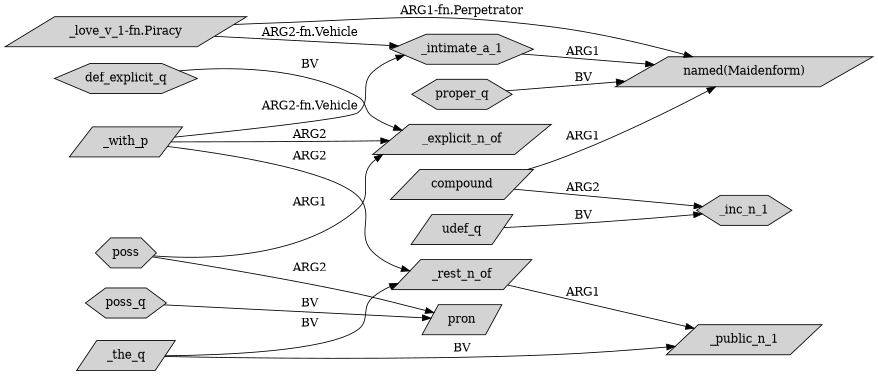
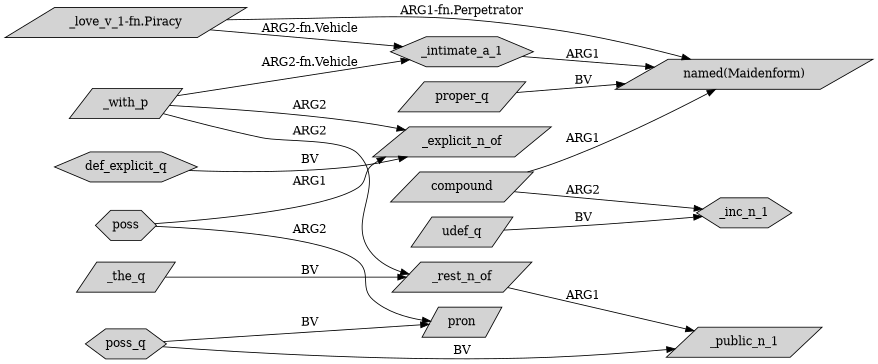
node "proper_q": shape hexagon -> parallelogram
edge "_the_q" -> "_public_n_1": now "poss_q" -> "_public_n_1"
